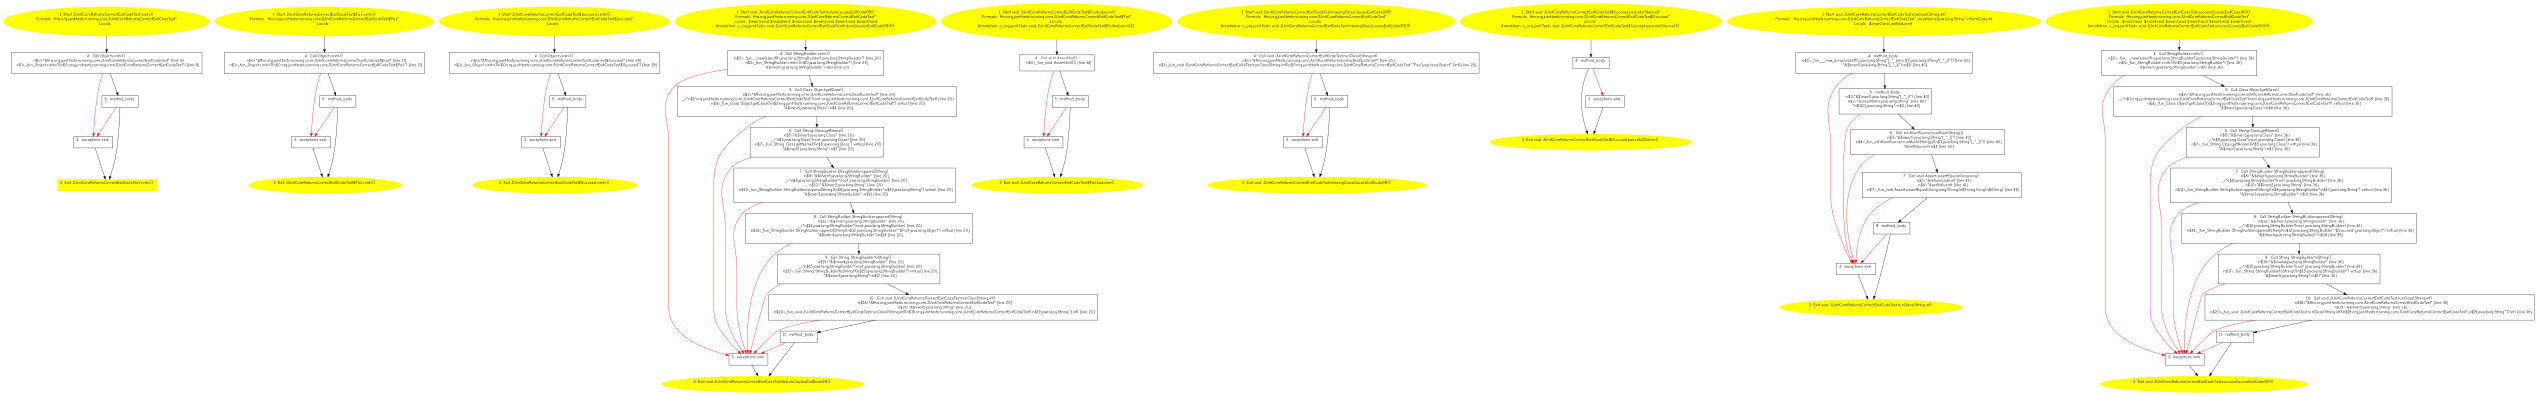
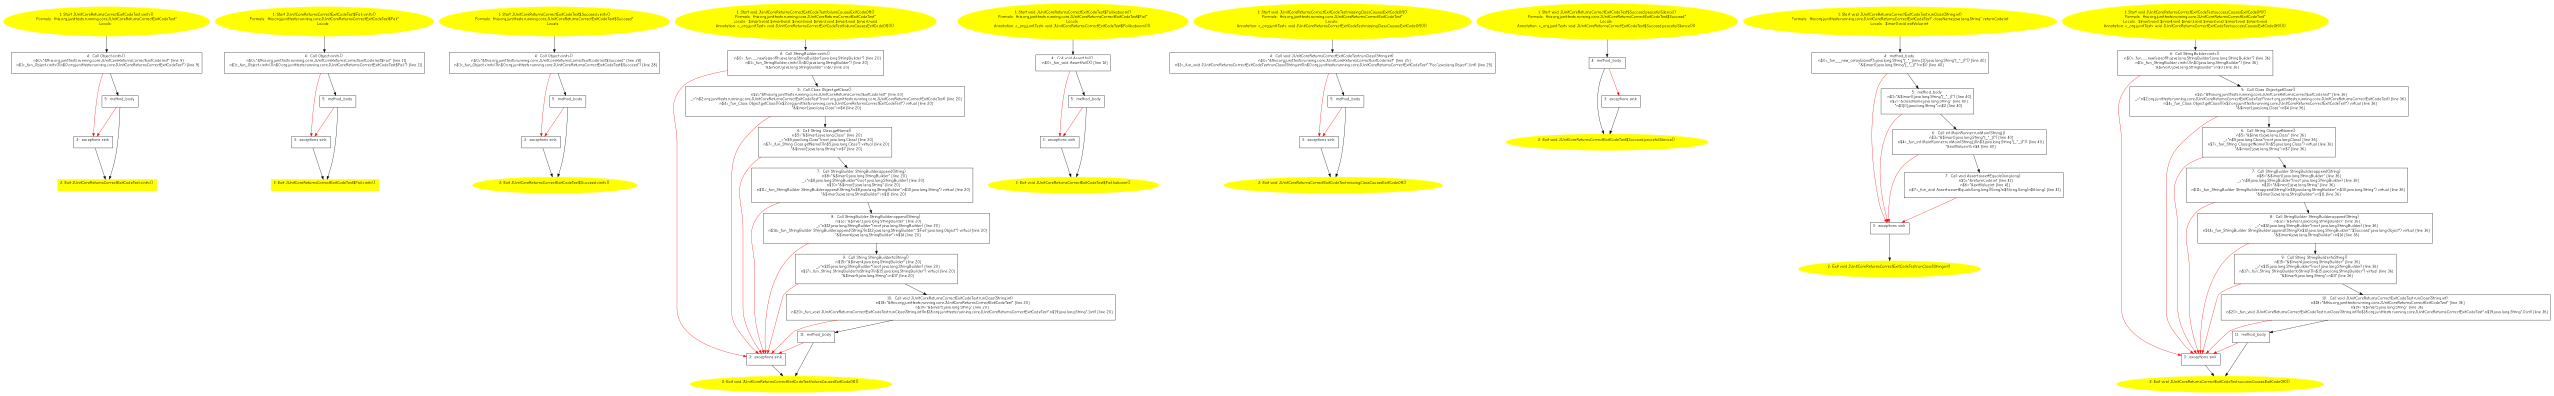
node "2: Exit JUnitCoreReturnsCorrectExitCodeTest$Fail.<init>()": shape ellipse -> box
node "8:  method_body": removed
